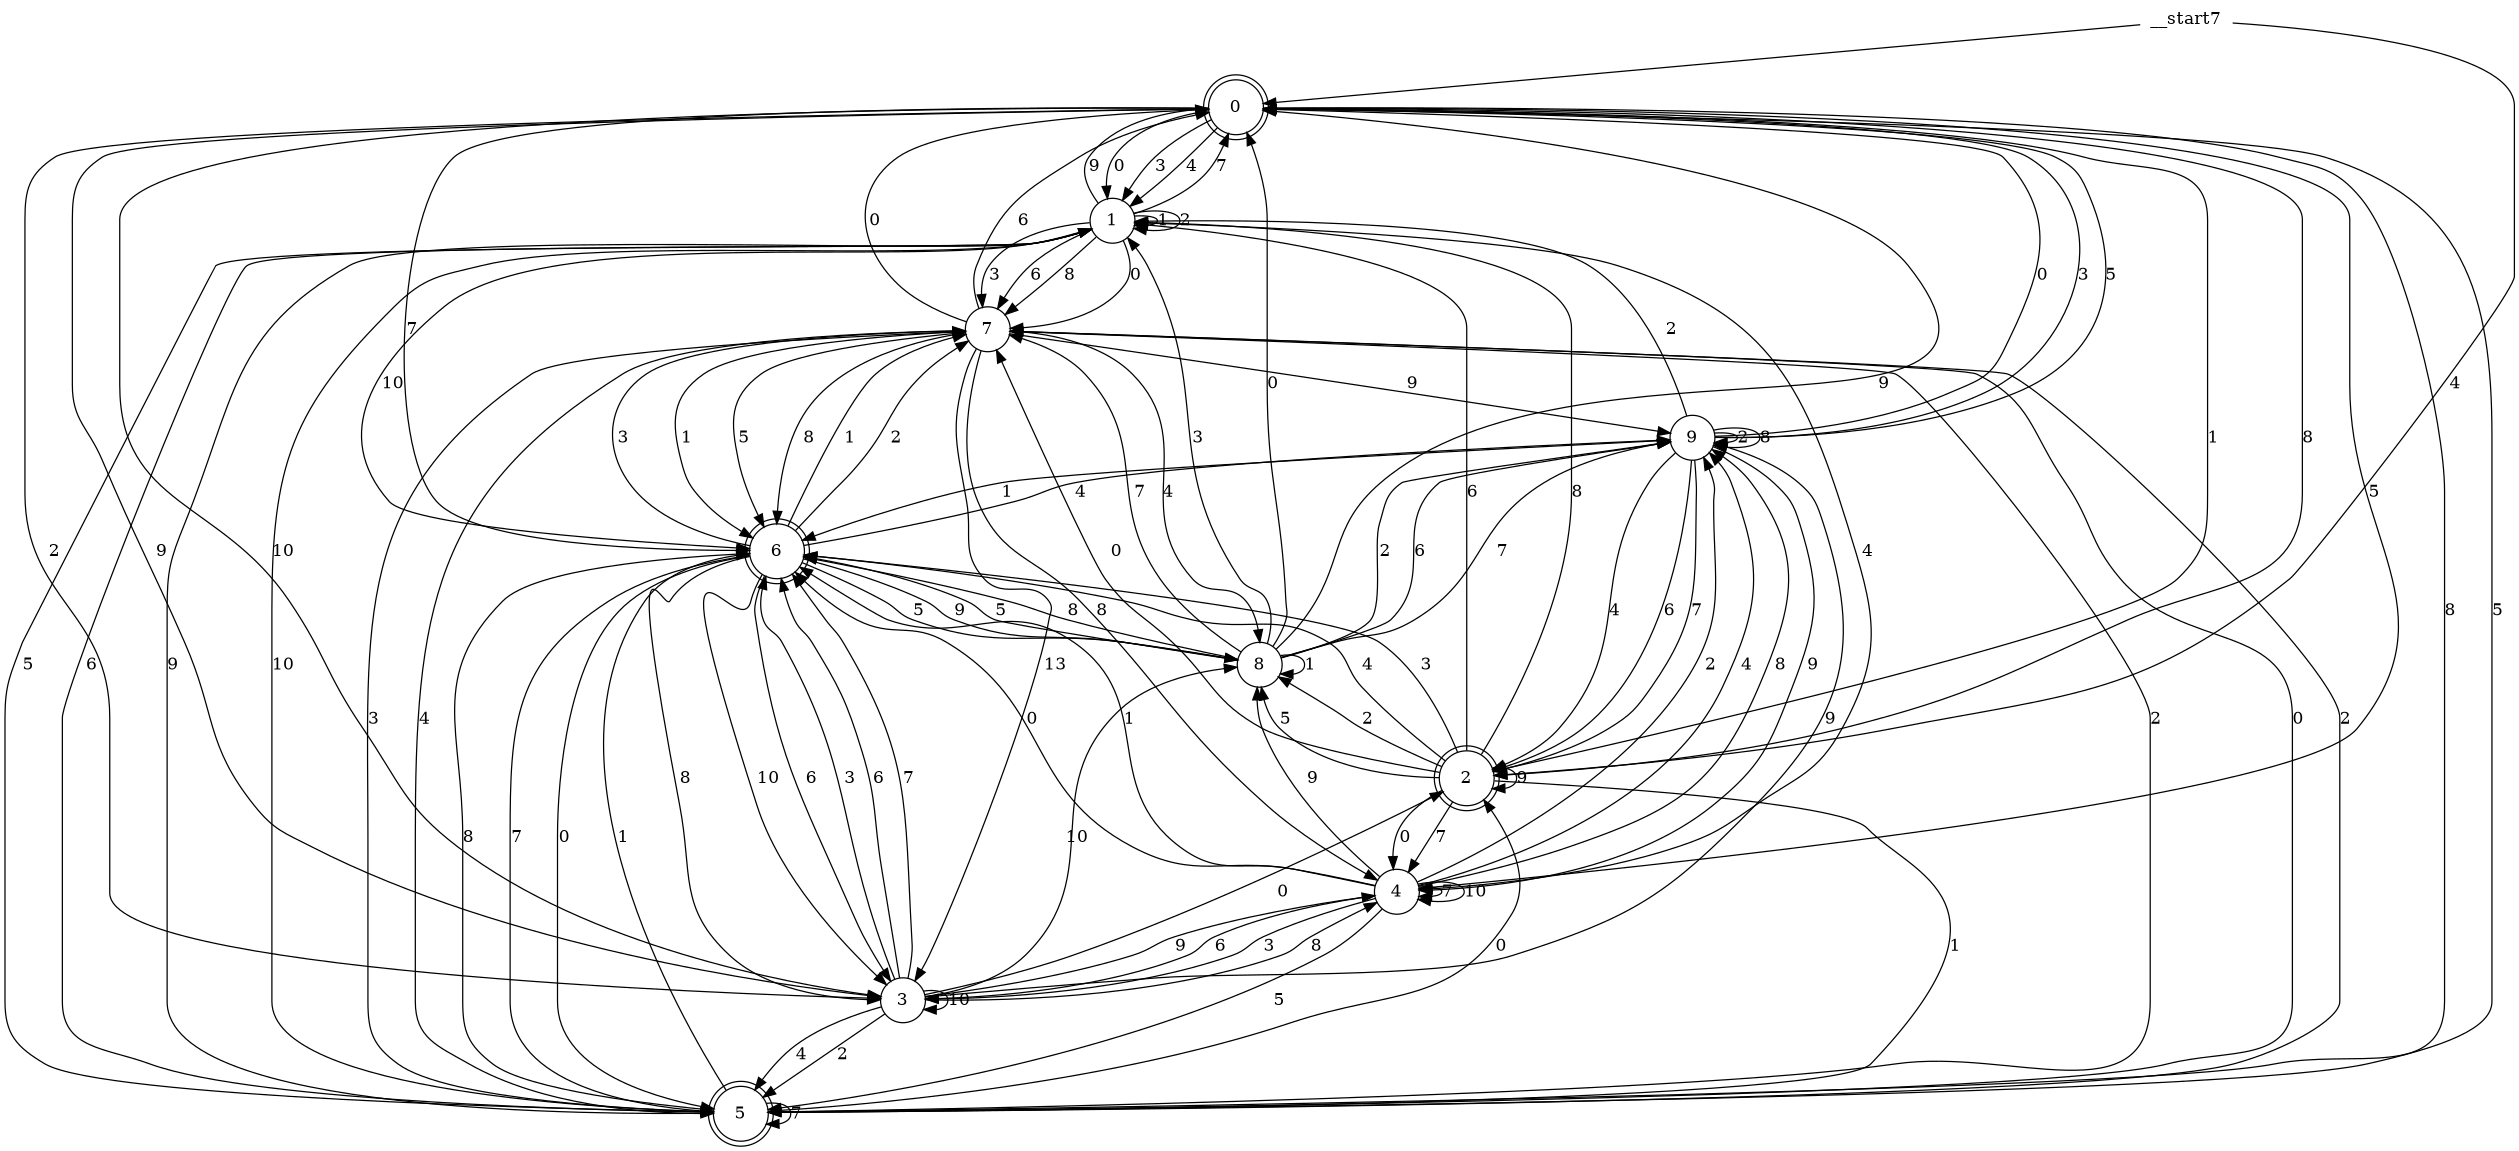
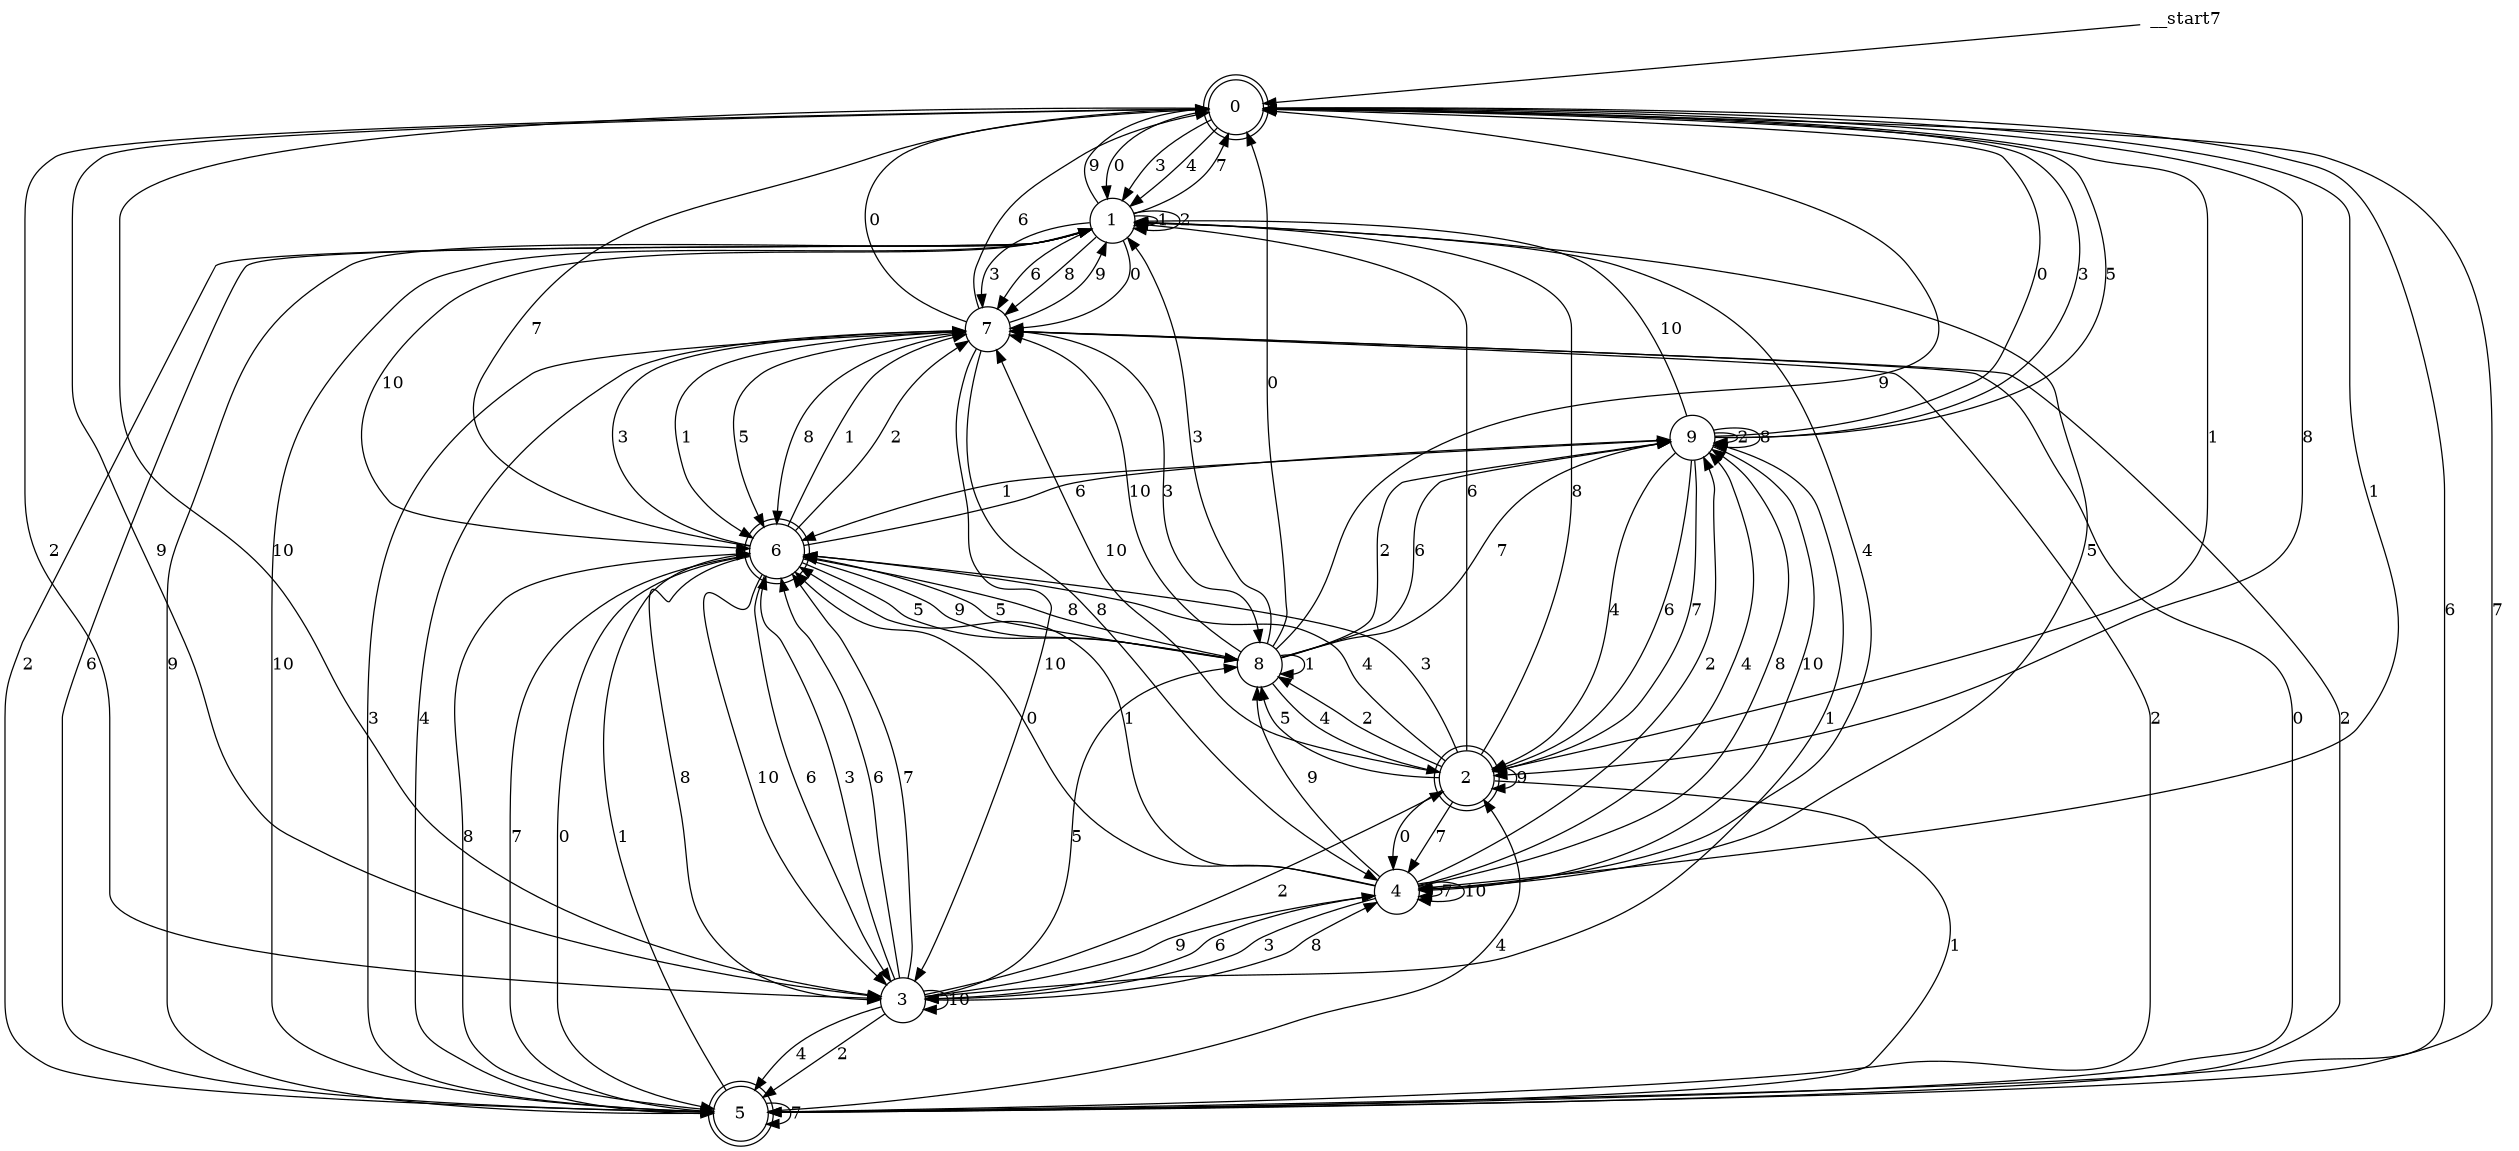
edge "0" -> "6": reversed
edge "9" -> "1": label "2" -> "10"
edge "7" -> "9": now "7" -> "1"
edge "6" -> "9": label "4" -> "6"
edge "8" -> "7": label "7" -> "10"
edge "7" -> "8": label "4" -> "3"
edge "0" -> "4": label "5" -> "1"
edge "2" -> "7": label "0" -> "10"
edge "__start7" -> "2": now "8" -> "2"
edge "0" -> "5": label "8" -> "6"
edge "5" -> "0": label "5" -> "7"
edge "1" -> "5": label "5" -> "2"
edge "7" -> "3": label "13" -> "10"
edge "9" -> "4": label "9" -> "10"
edge "3" -> "9": label "9" -> "1"
edge "3" -> "8": label "10" -> "5"
edge "3" -> "2": label "0" -> "2"
edge "5" -> "2": label "0" -> "4"
edge "4" -> "5": now "4" -> "1"
